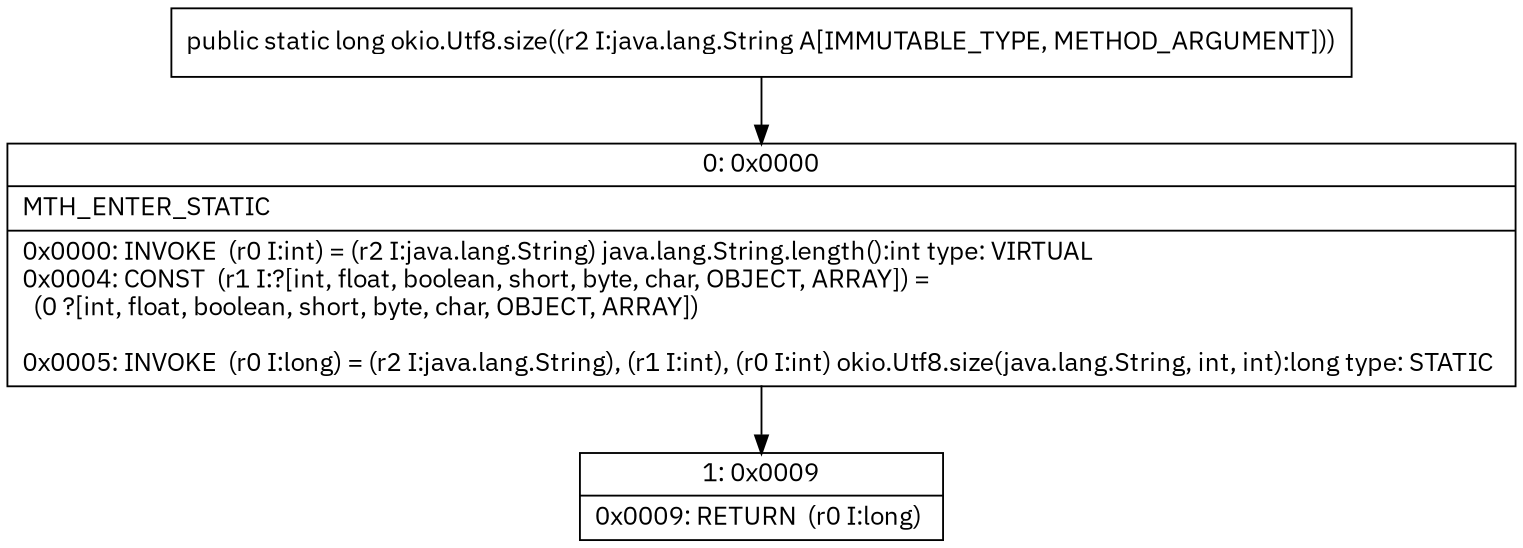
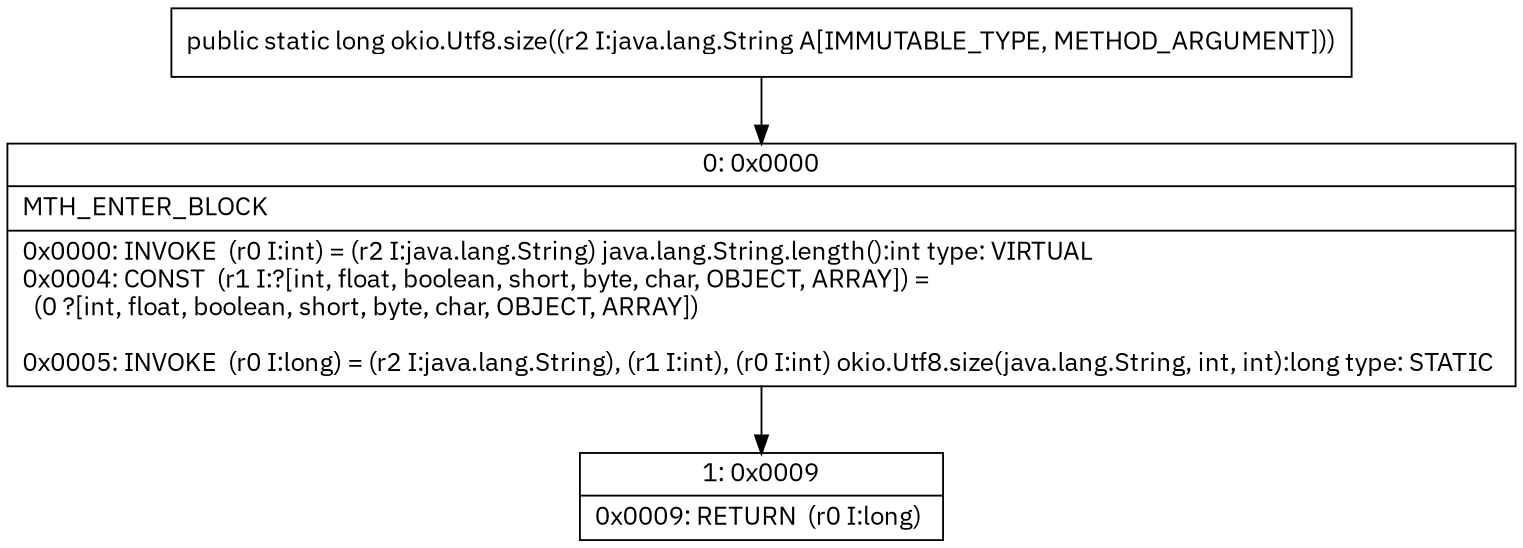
node "0: 0x0000": text "MTH_ENTER_STATIC" -> "MTH_ENTER_BLOCK"
